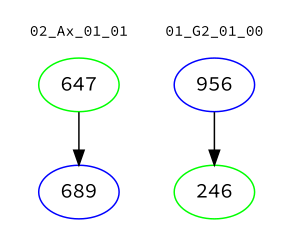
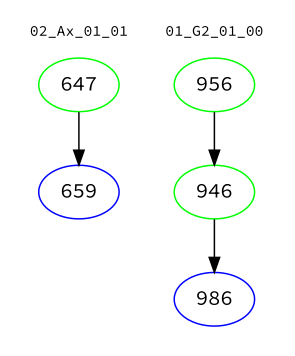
node "956": color blue -> green
node "689": label "689" -> "659"
node "246": label "246" -> "946"
node "986": added
